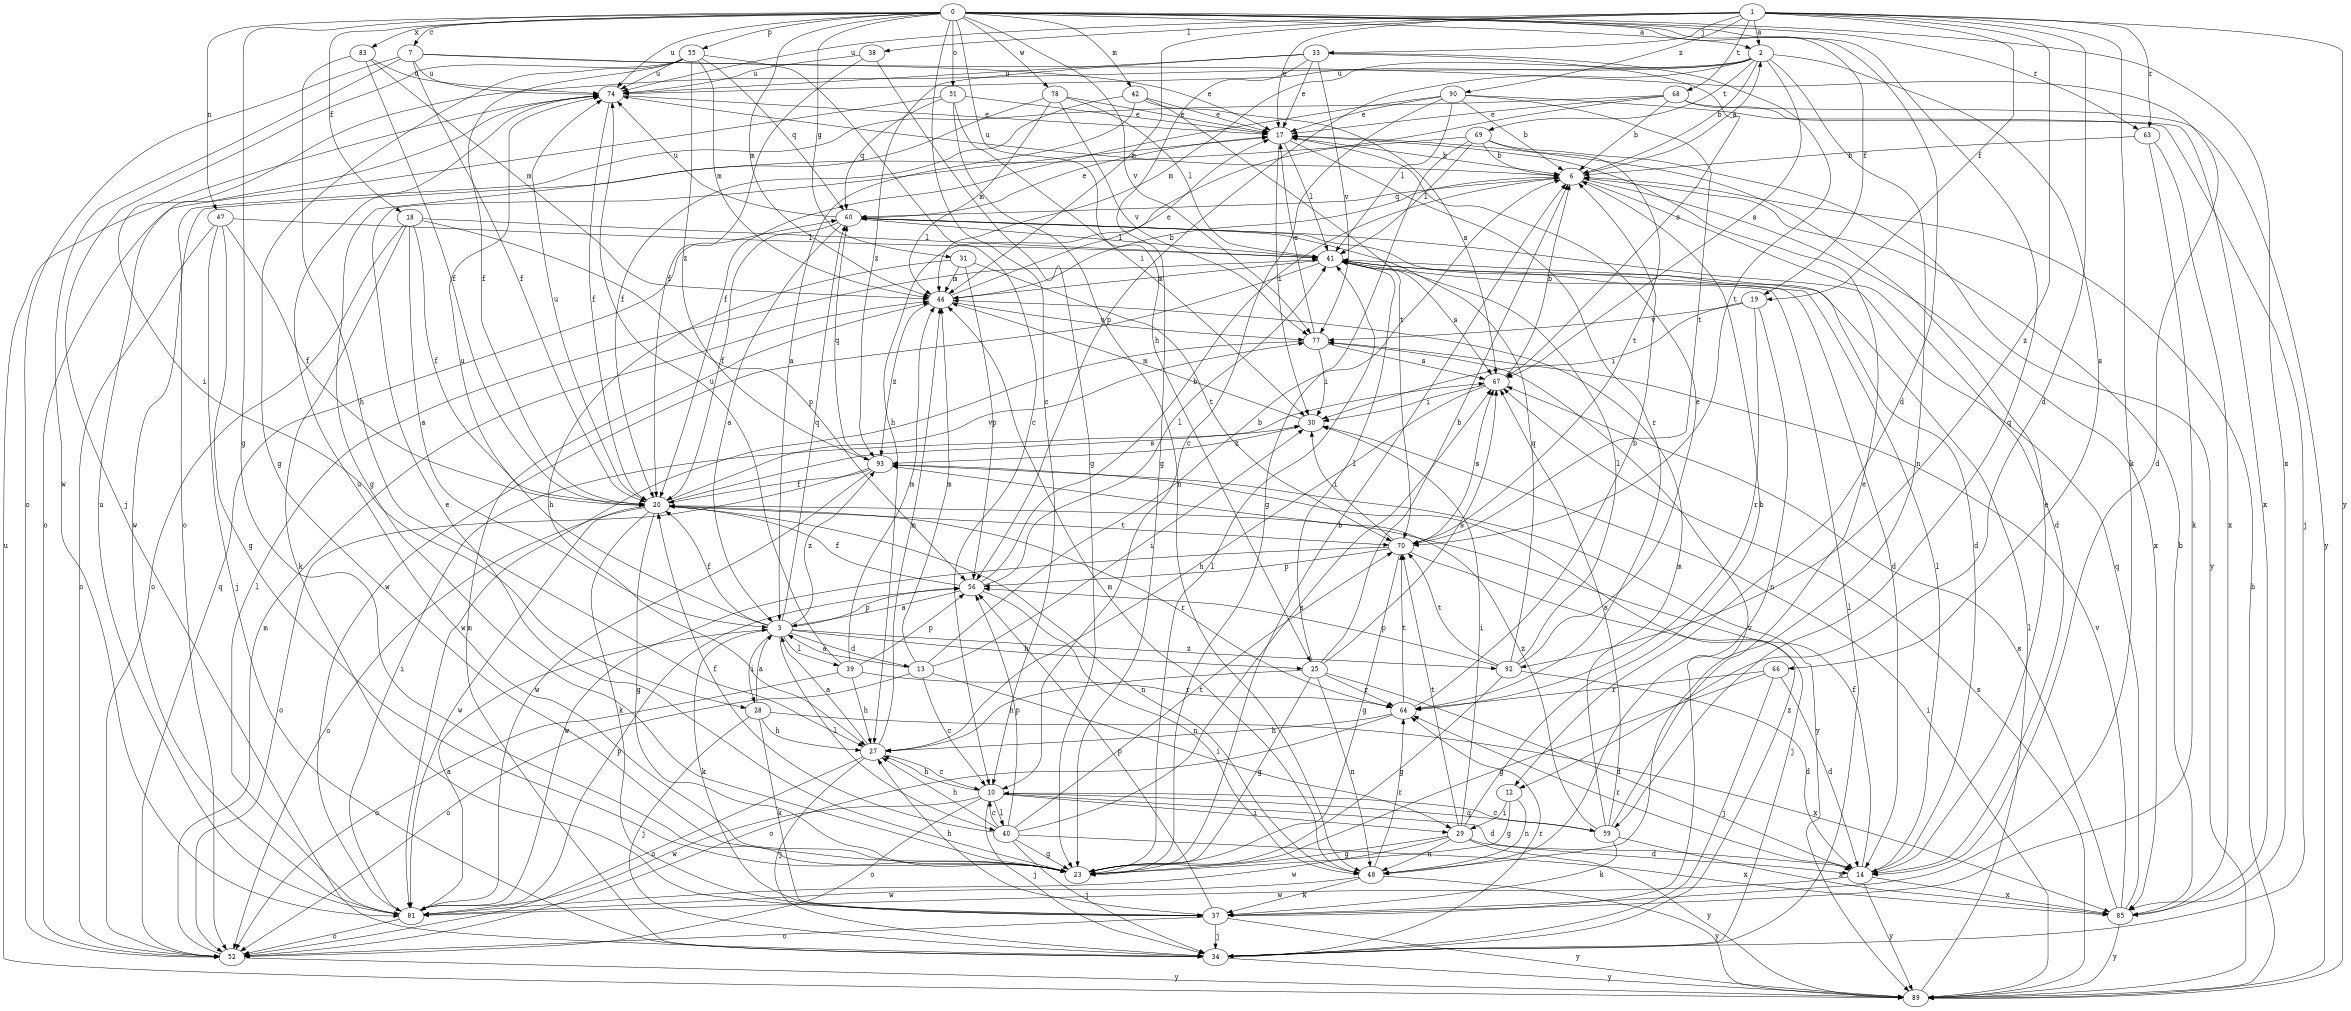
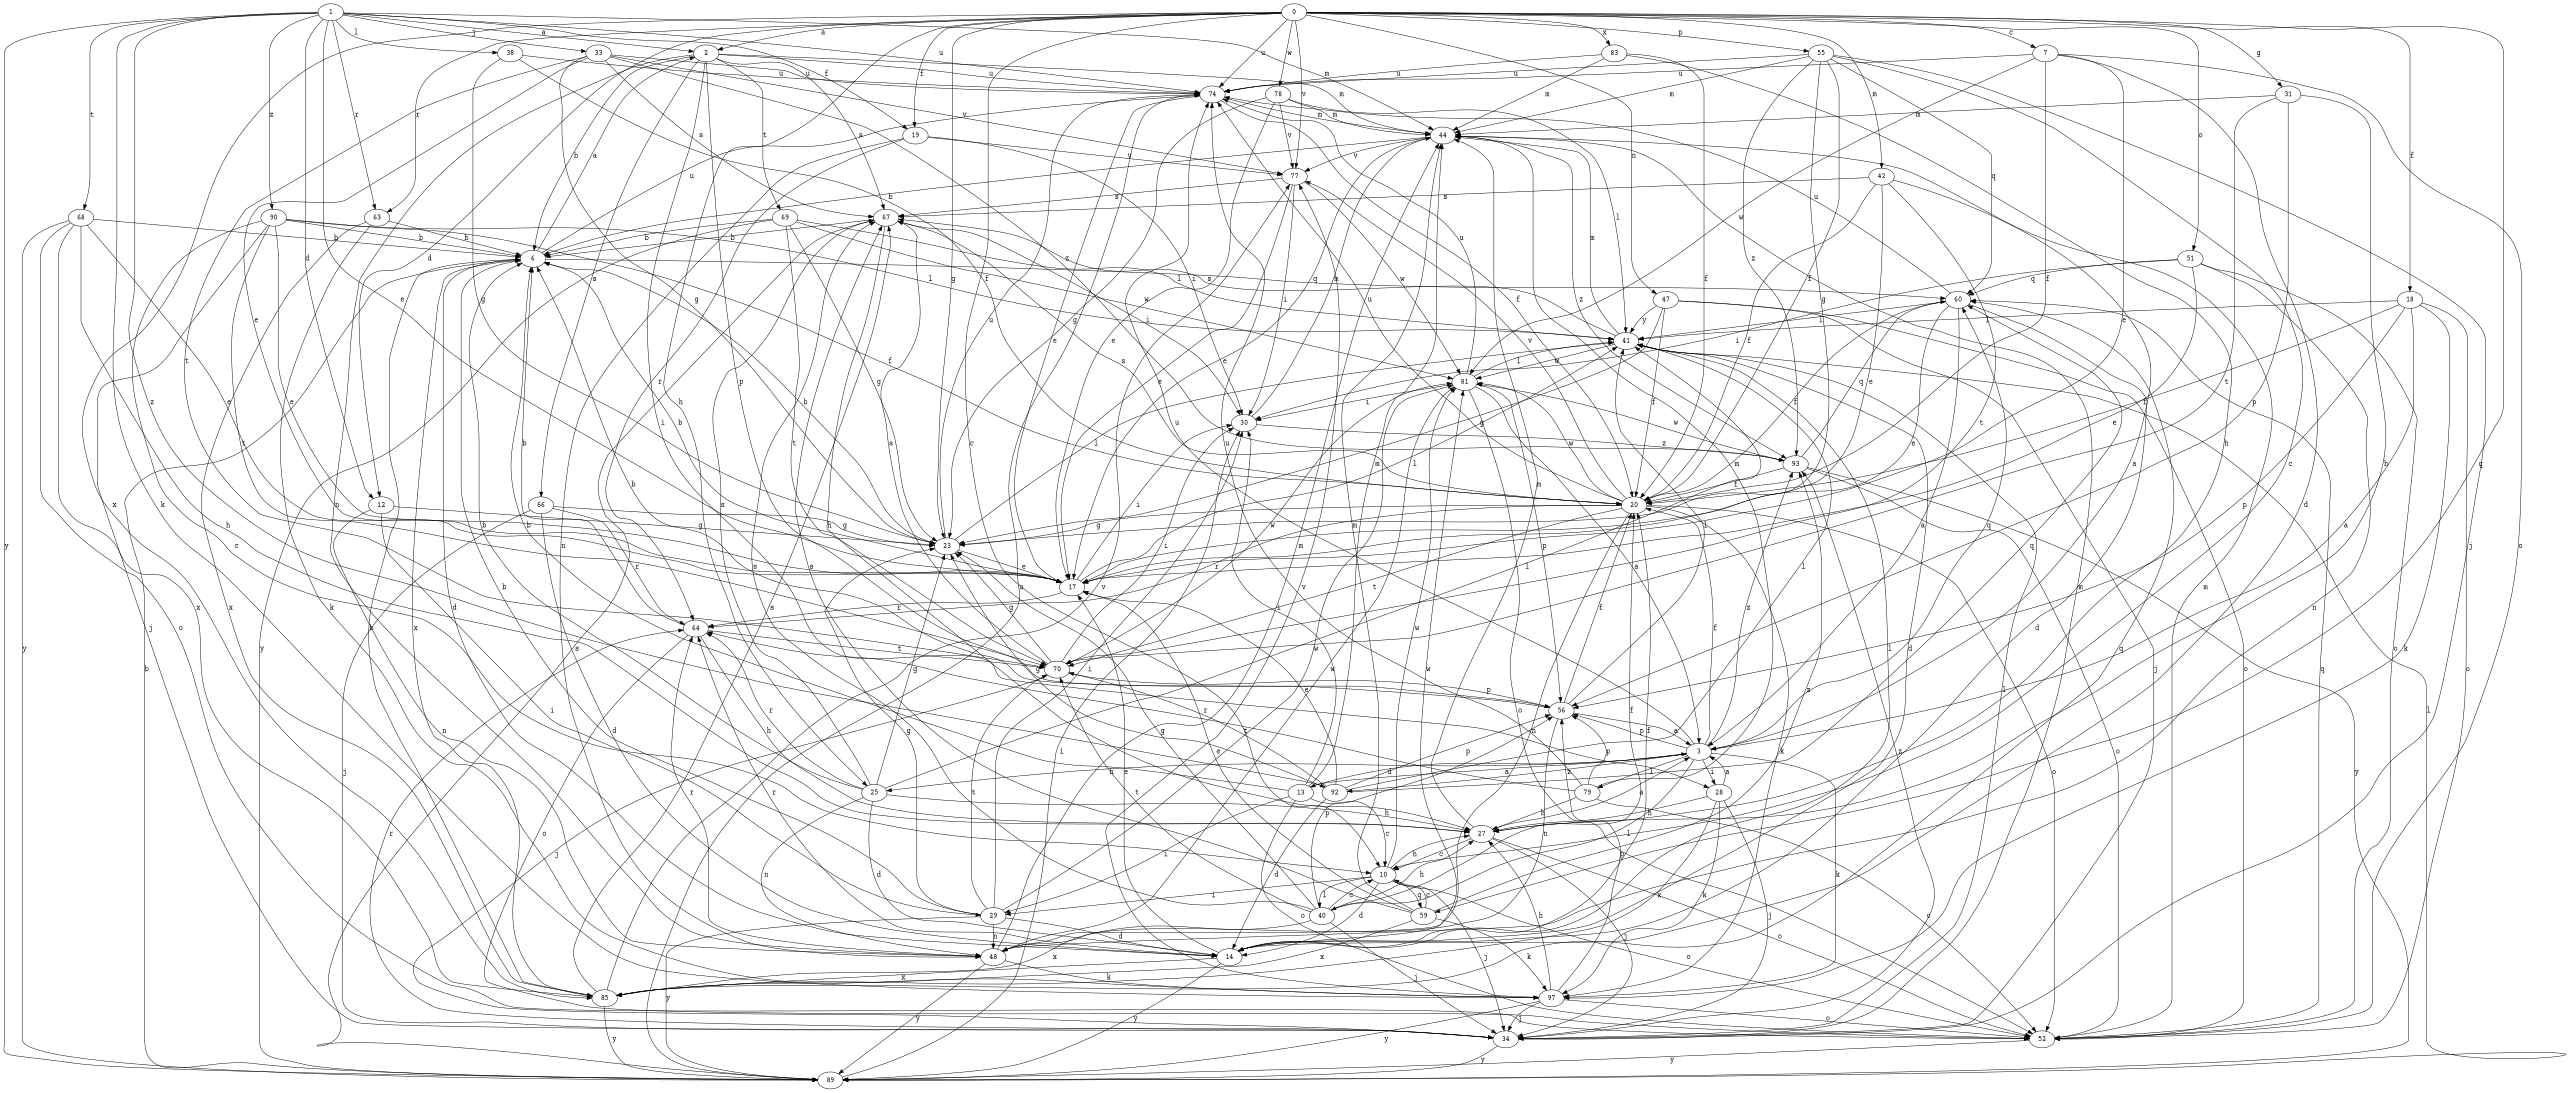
edge "0" -> "44": now "74" -> "44"
edge "47" -> "41": label "l" -> "y"
node "39": label "39" -> "79"
node "37": label "37" -> "97"
